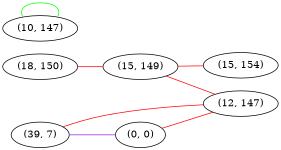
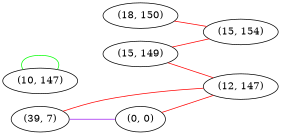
edge "(18, 150)" -- "(15, 149)": now "(18, 150)" -- "(15, 154)"
